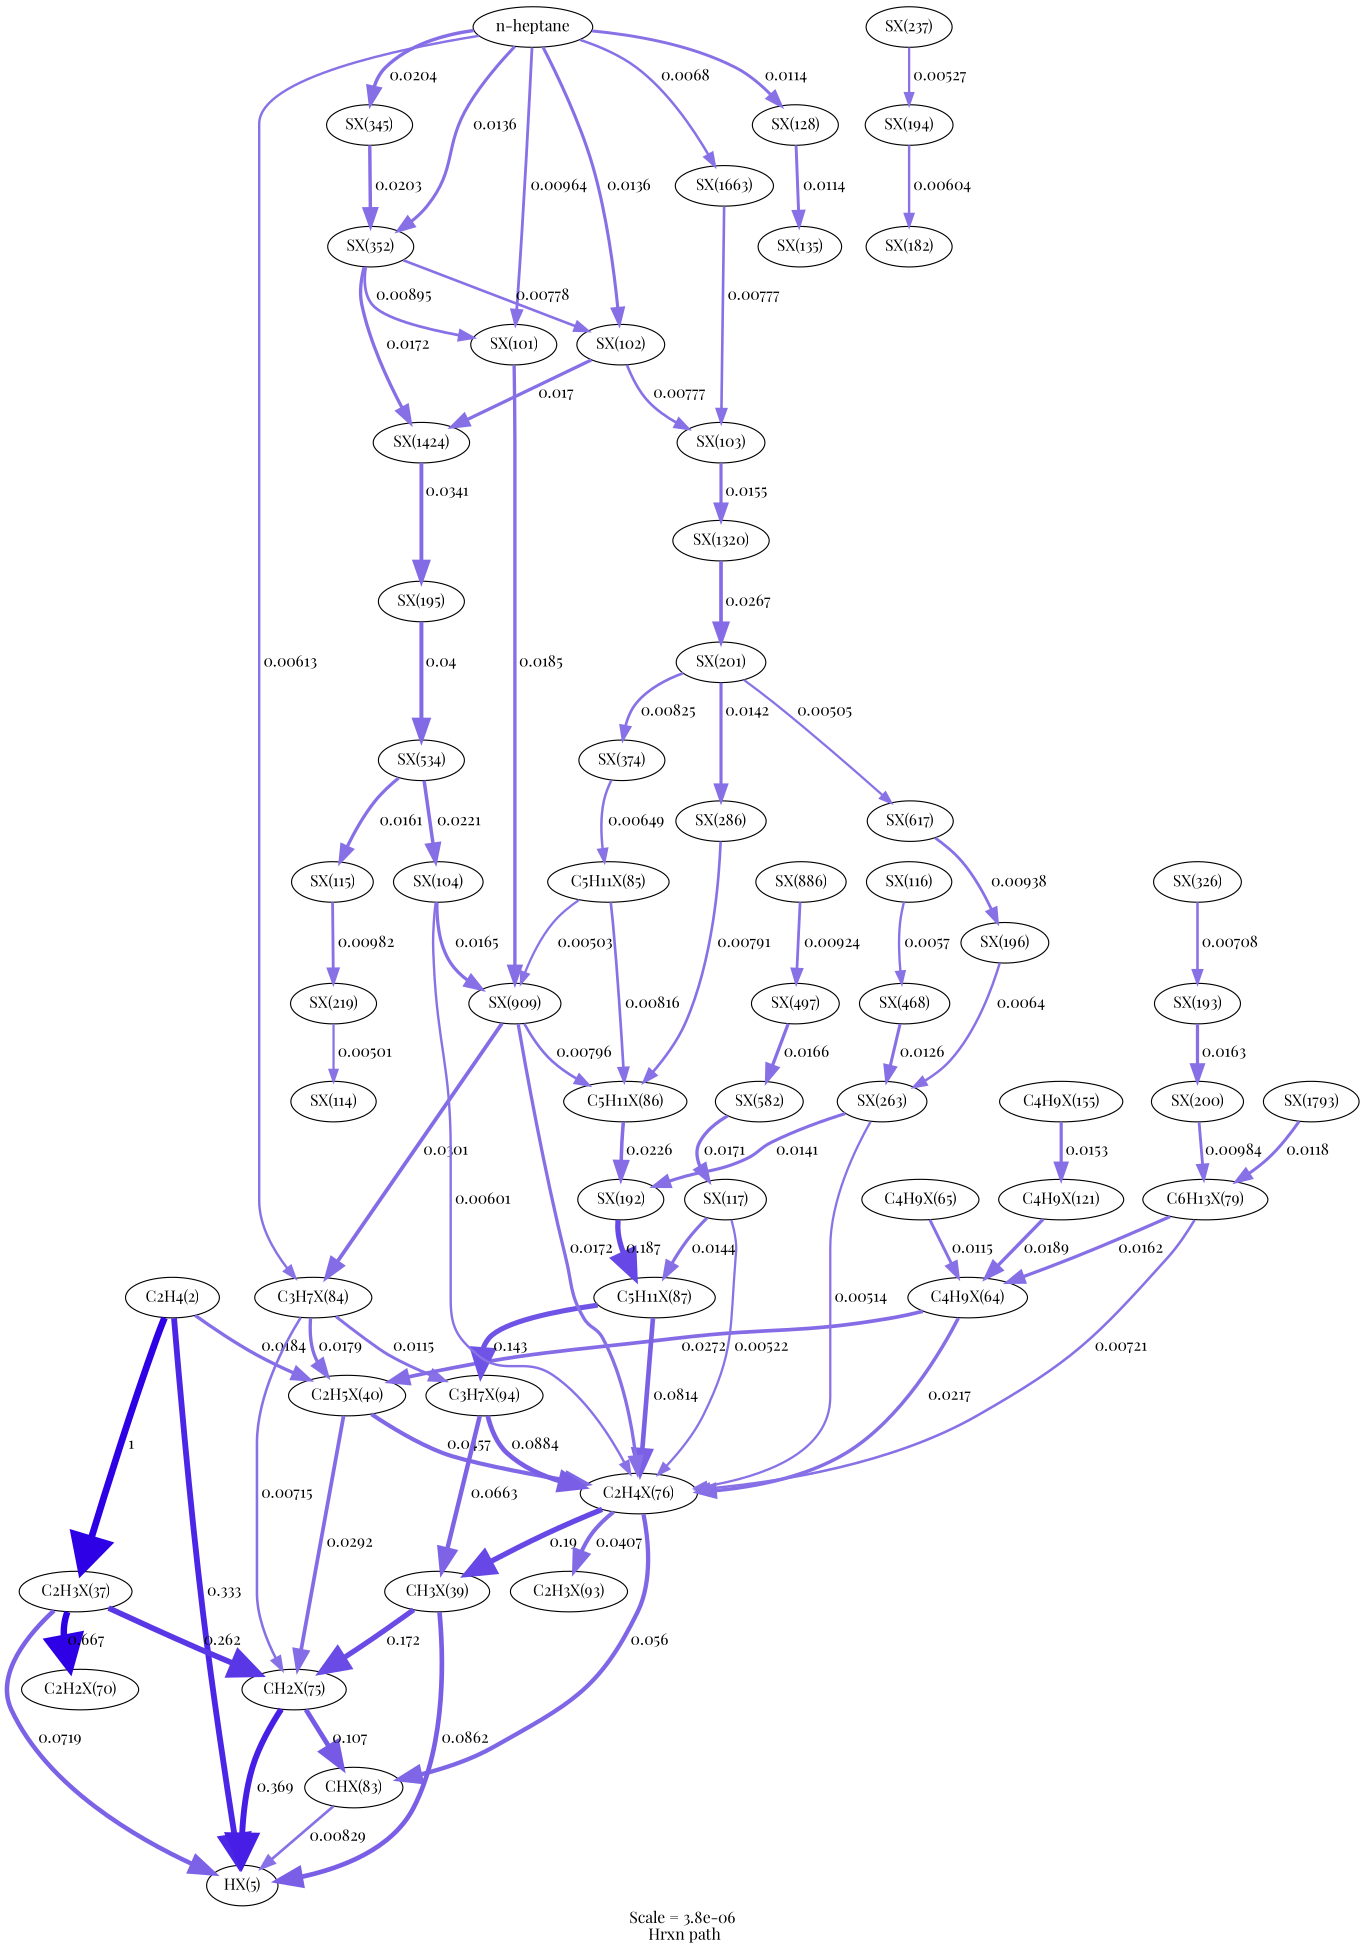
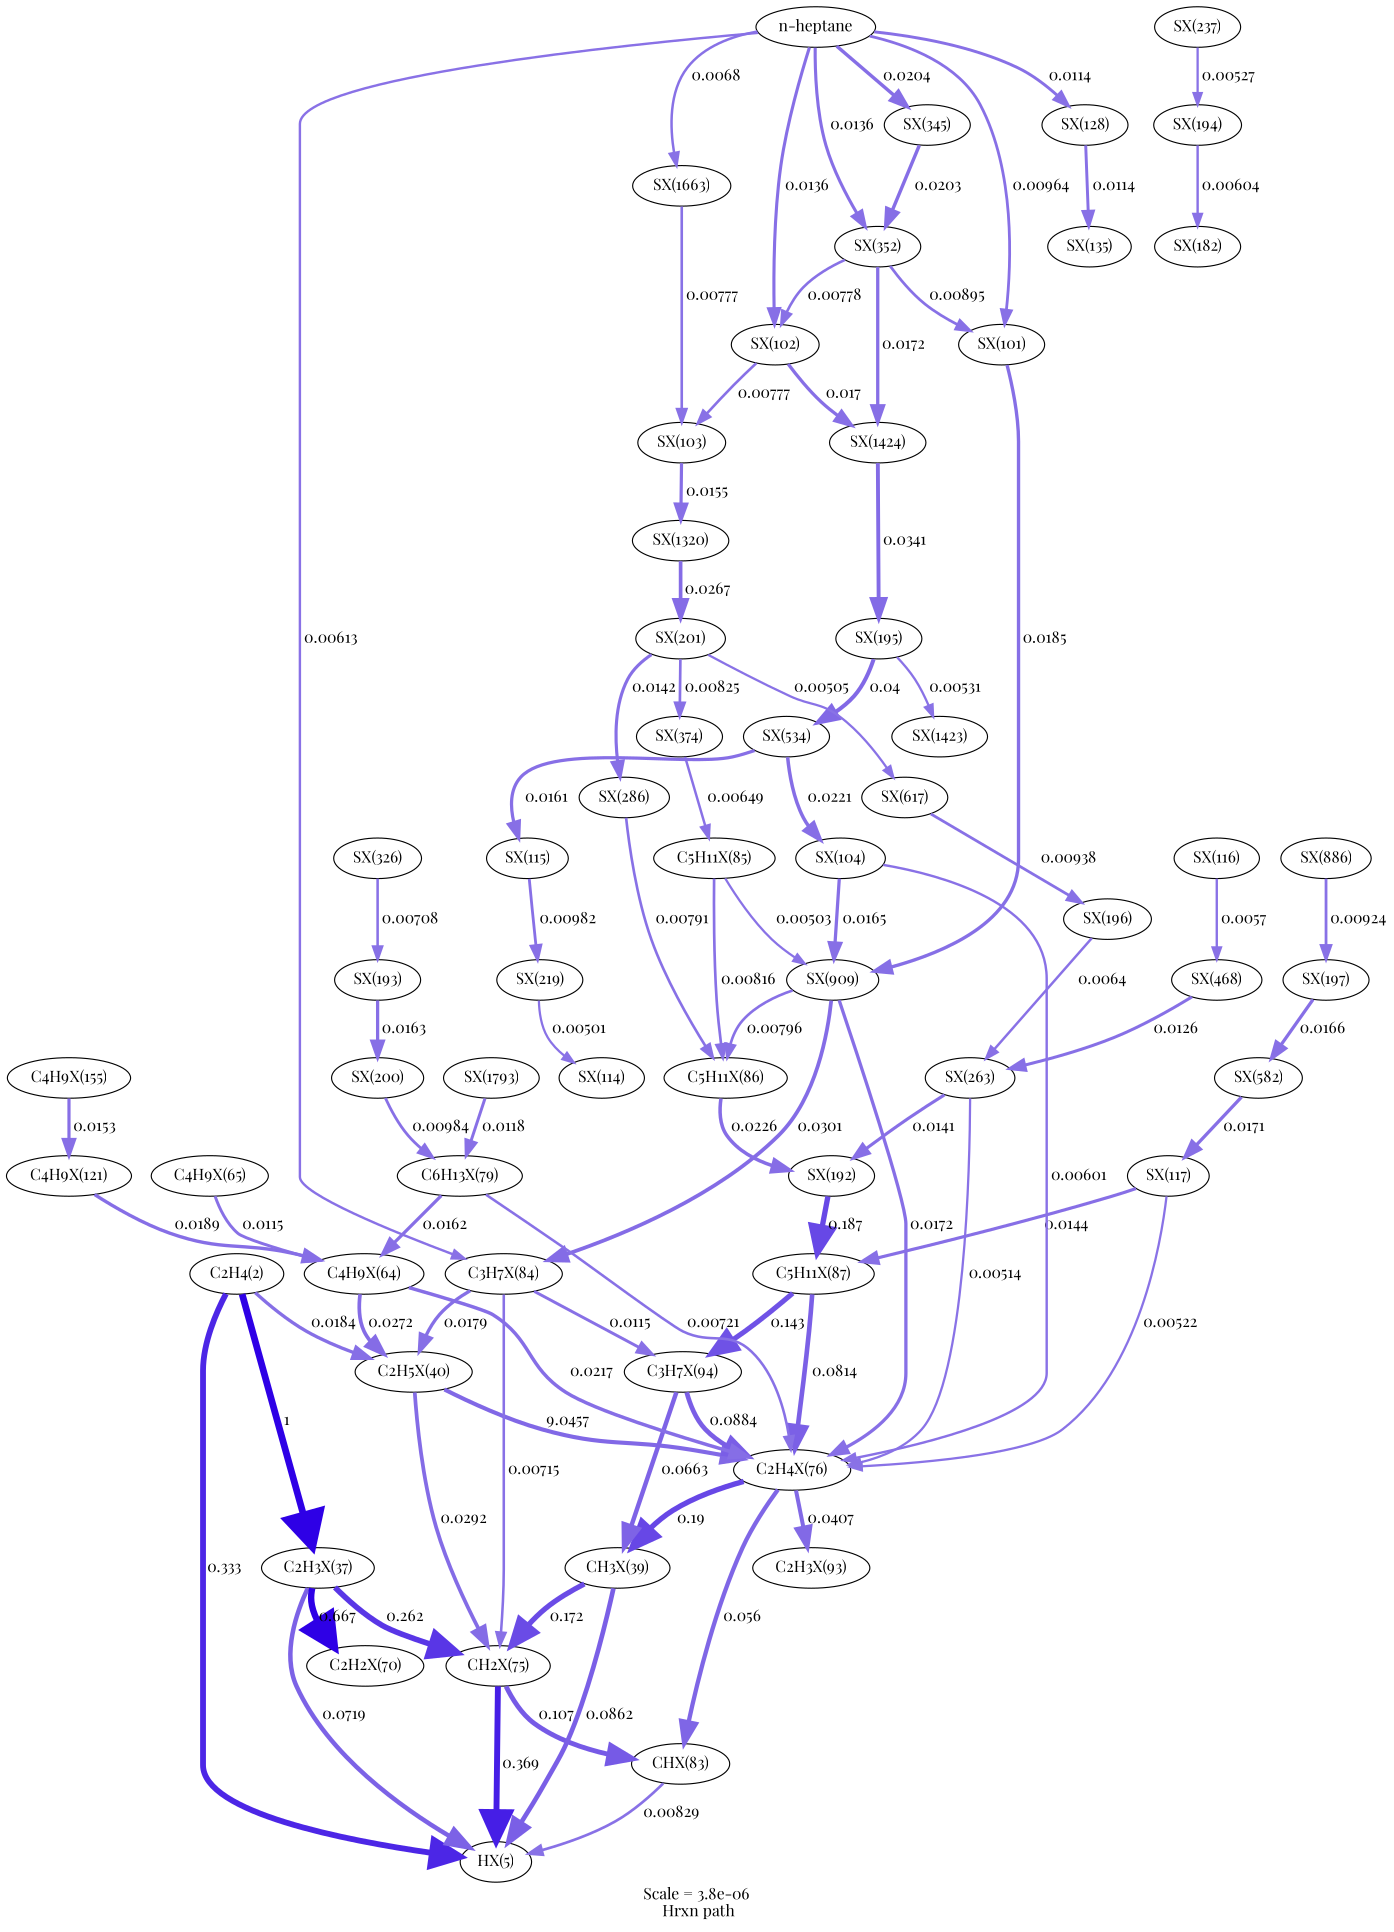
node "SX(1423)": added
node "SX(497)": label "SX(497)" -> "SX(197)"
edge "C2H5X(40)" -> "C2H4X(76)": label " 0.0457" -> " 9.0457"
